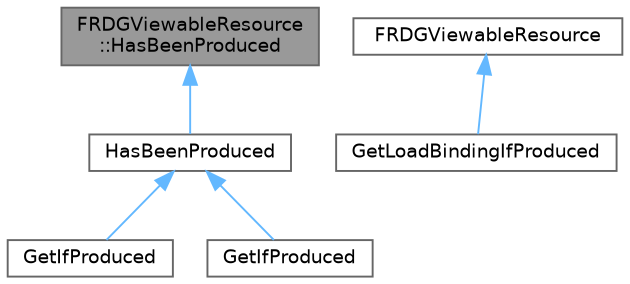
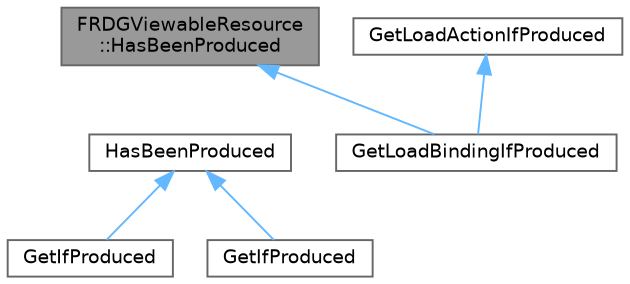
node "FRDGViewableResource": label "FRDGViewableResource" -> "GetLoadActionIfProduced"
edge "HasBeenProduced" -> "FRDGViewableResource ::HasBeenProduced": now "GetLoadBindingIfProduced" -> "FRDGViewableResource ::HasBeenProduced"
